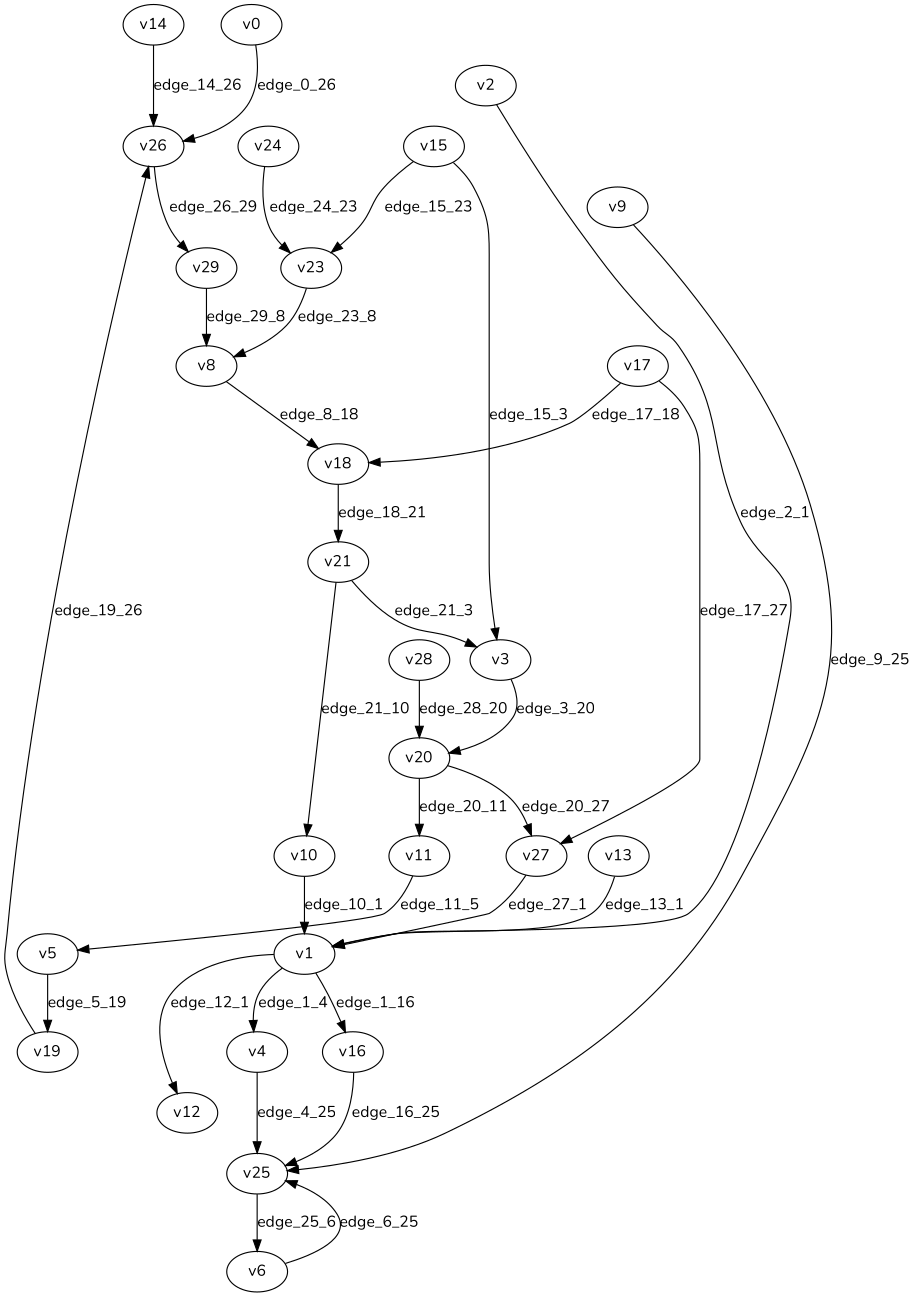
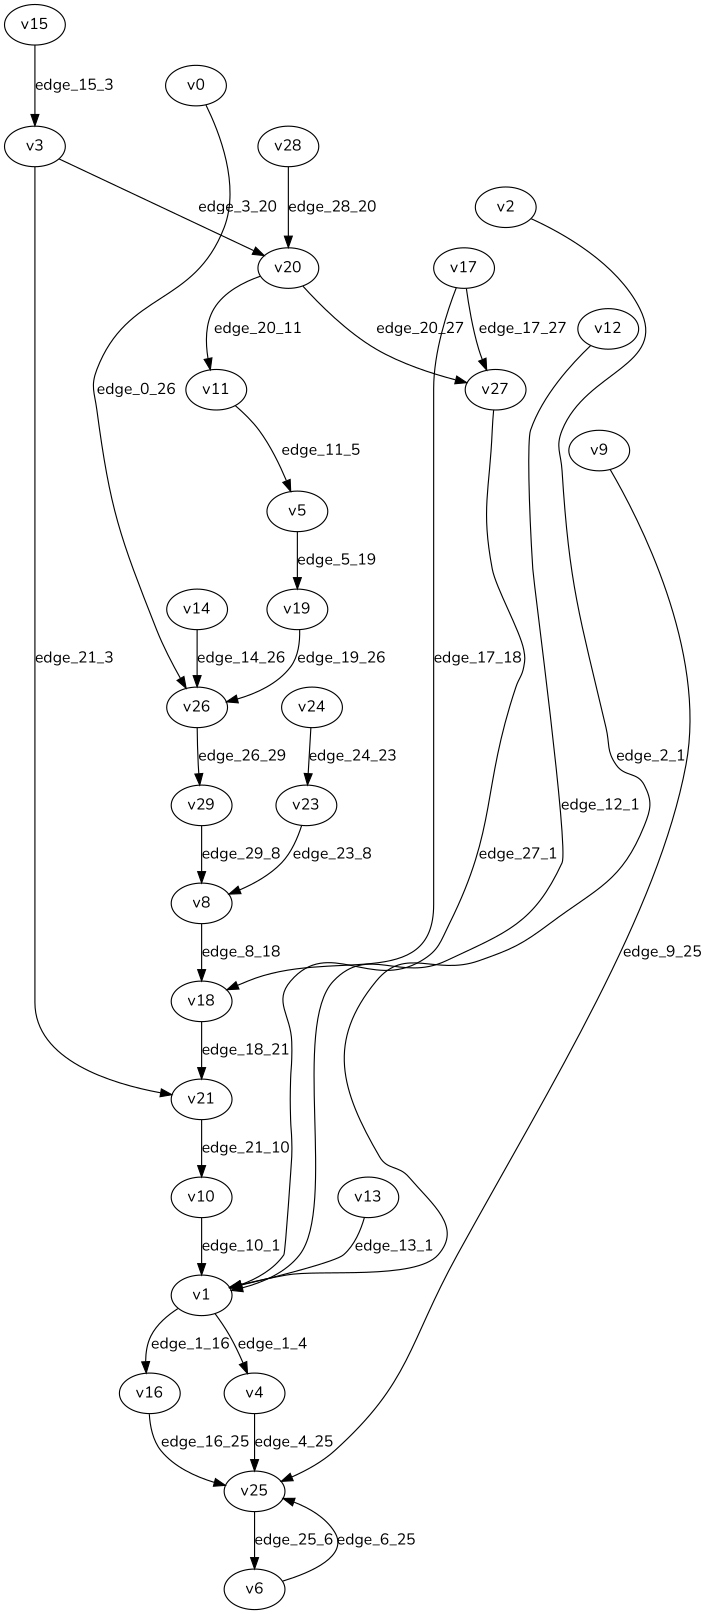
edge "v15" -> "v23": removed, label "edge_15_23"
edge "v21" -> "v3": reversed
edge "v1" -> "v12": reversed
